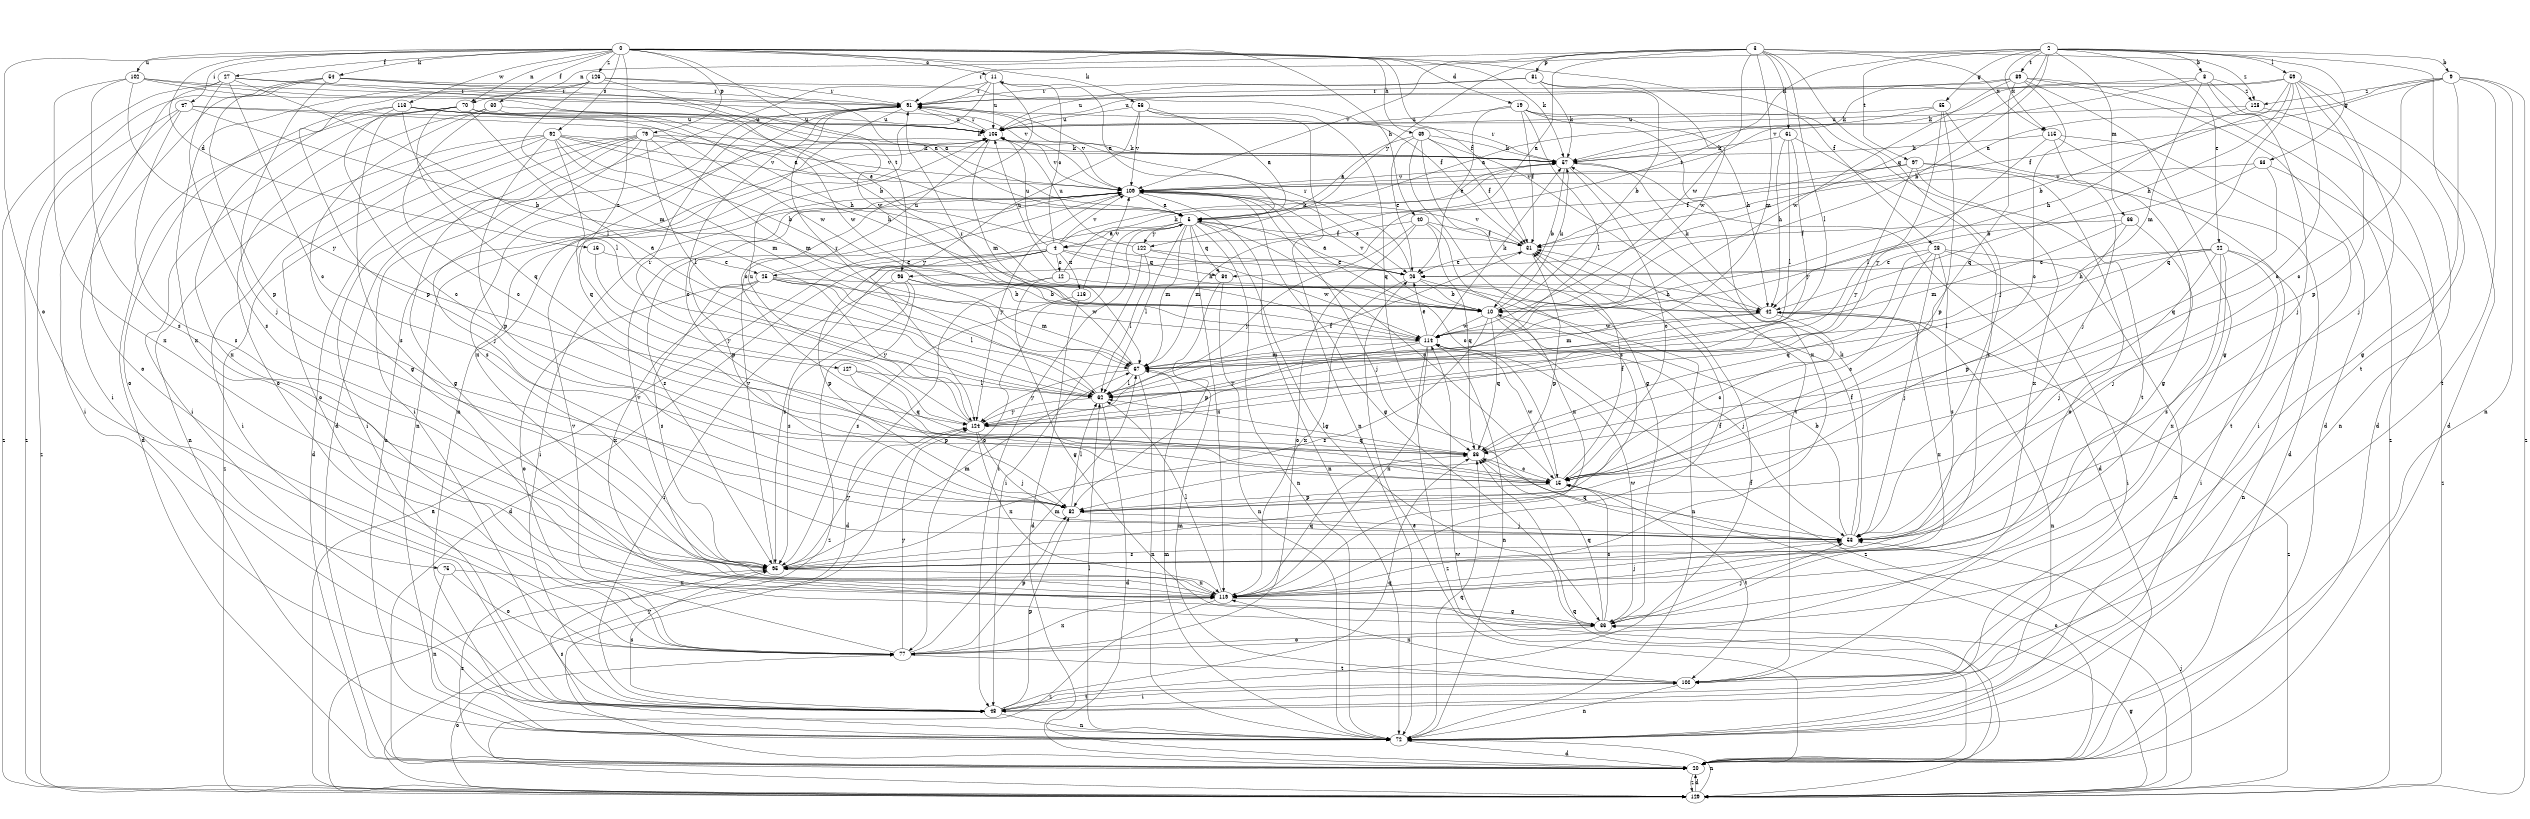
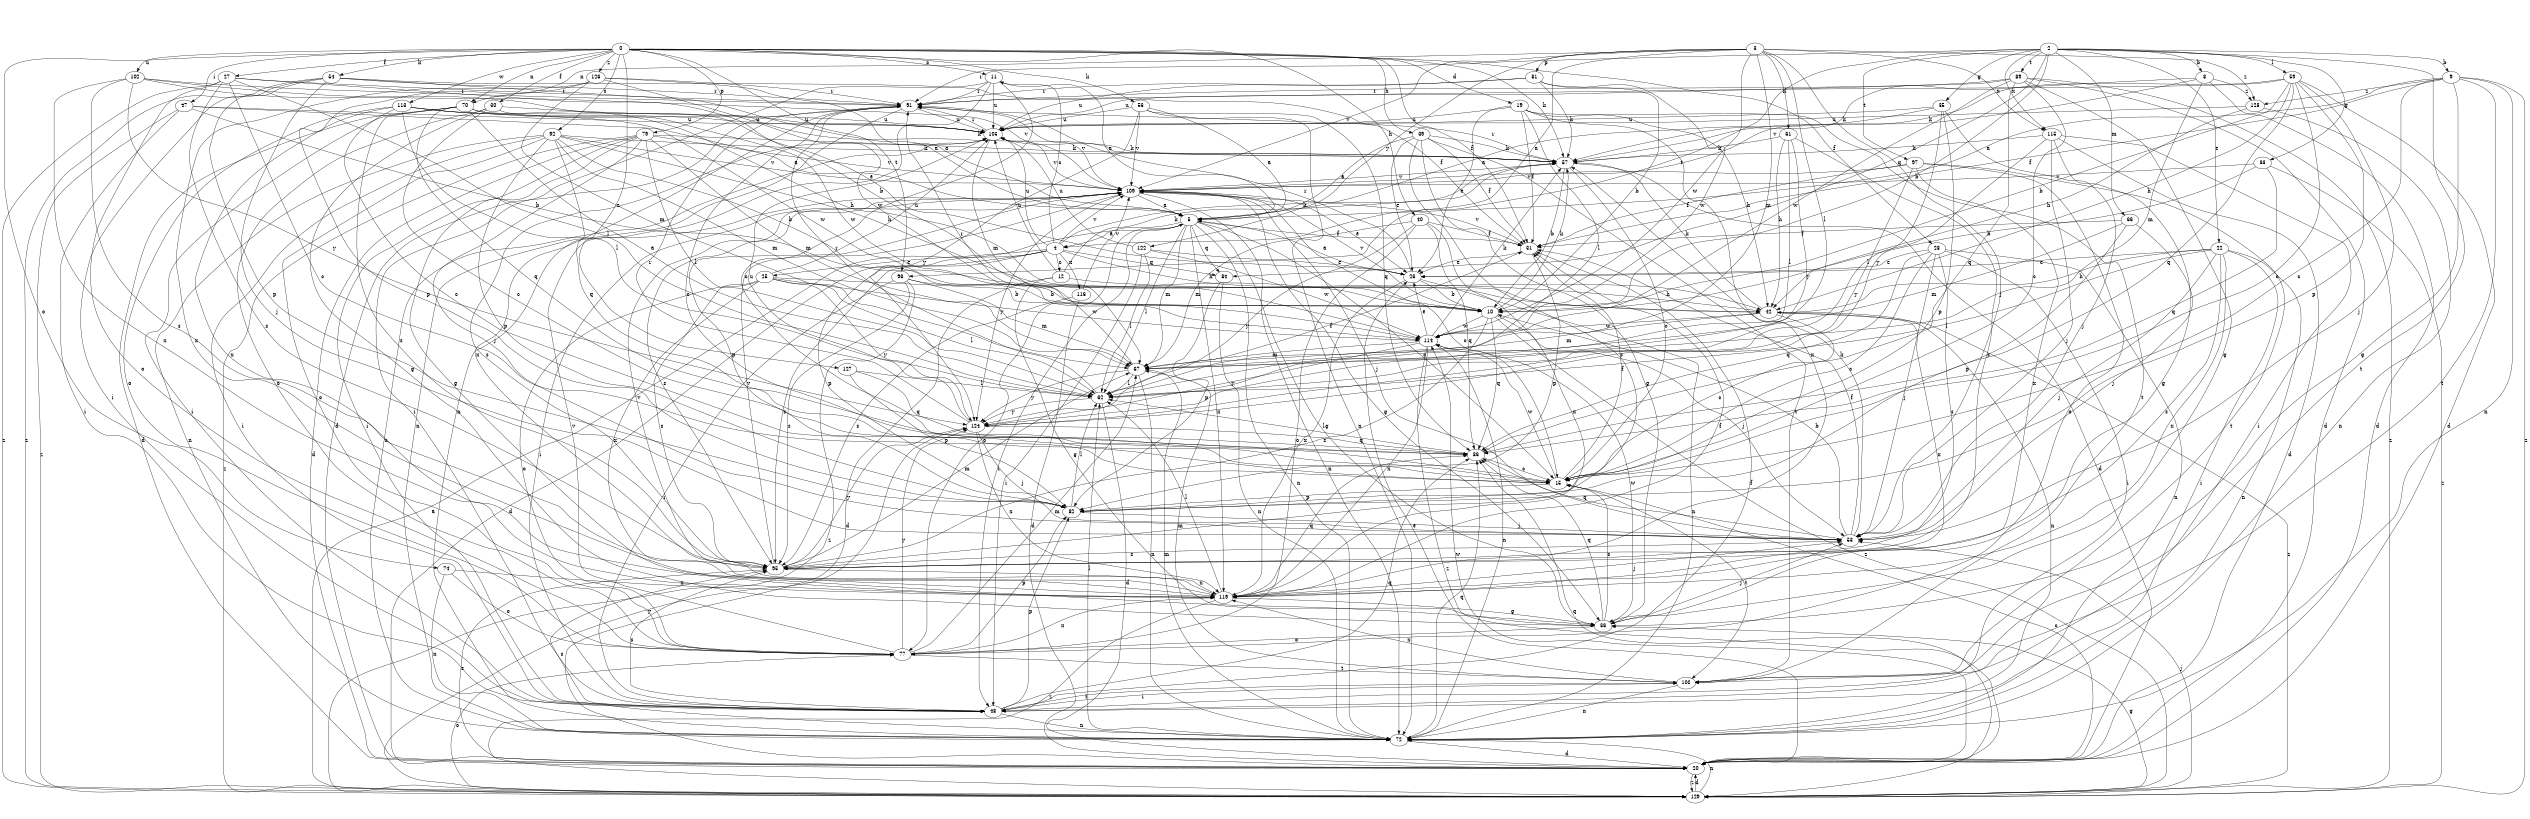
edge "5" -> "122": removed, label "y"
node "16": removed
edge "8" -> "53": now "115" -> "53"
edge "47" -> "95": removed, label "s"
node "75": label "75" -> "74"
